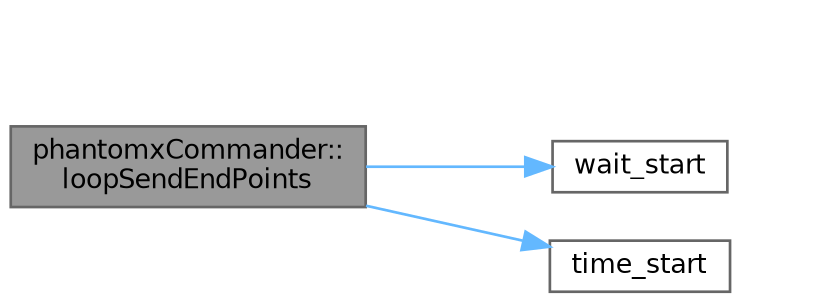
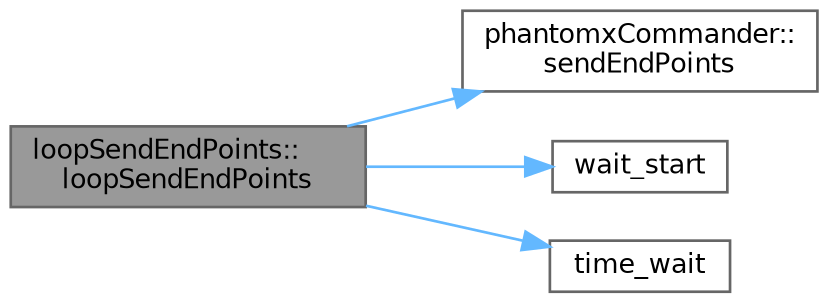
node "phantomxCommander:: sendEndPoints": added
node "phantomxCommander:: loopSendEndPoints": label "phantomxCommander:: loopSendEndPoints" -> "loopSendEndPoints:: loopSendEndPoints"
node "time_start": label "time_start" -> "time_wait"
